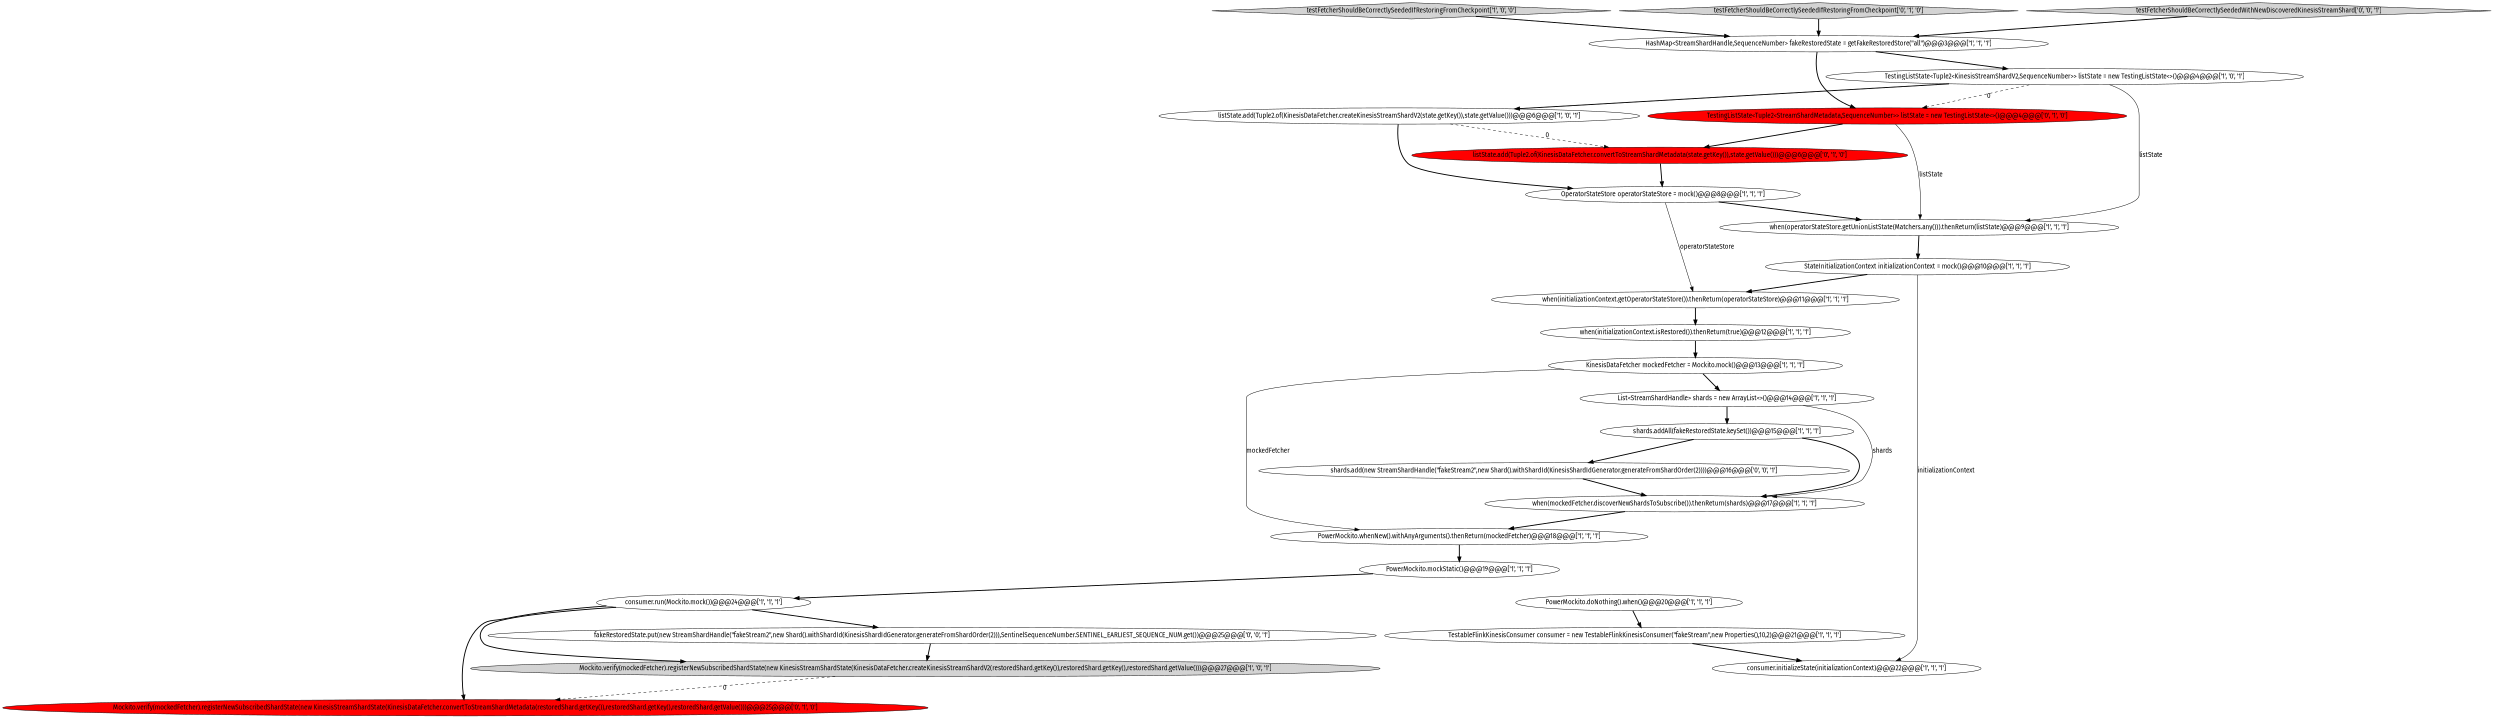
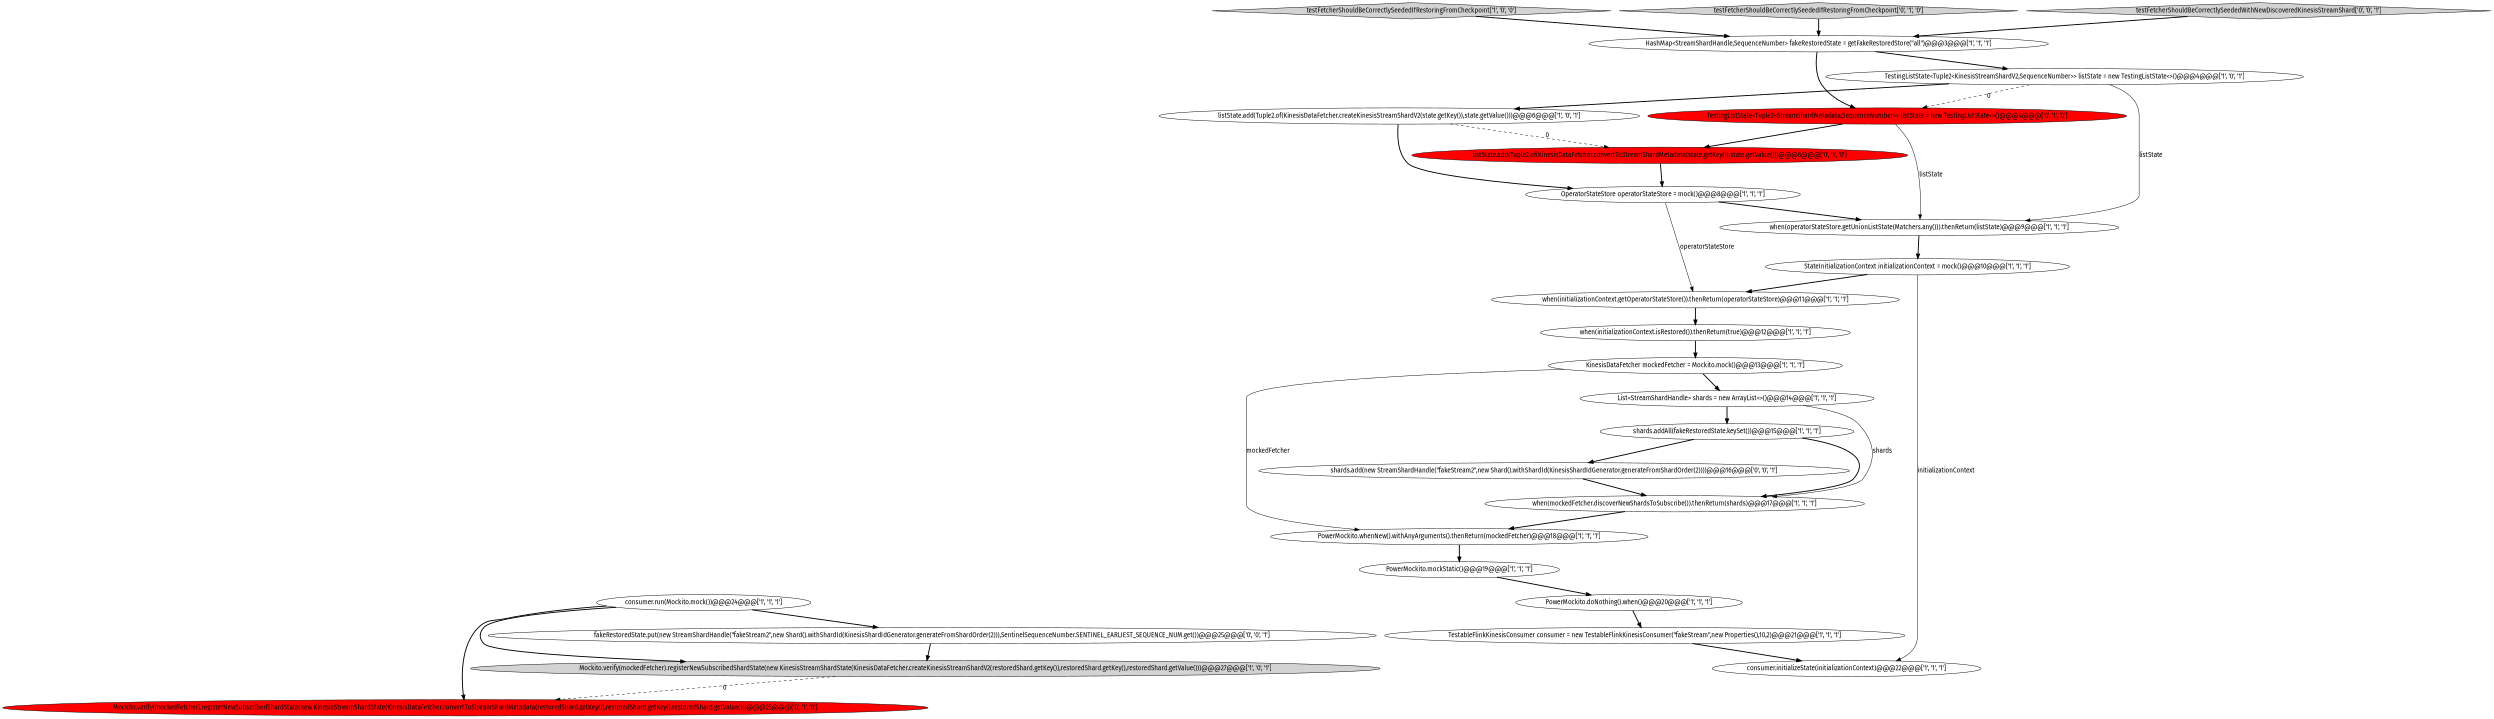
edge "PowerMockito.mockStatic()@@@19@@@['1', '1', '1']" -> "consumer.run(Mockito.mock())@@@24@@@['1', '1', '1']": now "PowerMockito.mockStatic()@@@19@@@['1', '1', '1']" -> "PowerMockito.doNothing().when()@@@20@@@['1', '1', '1']"
